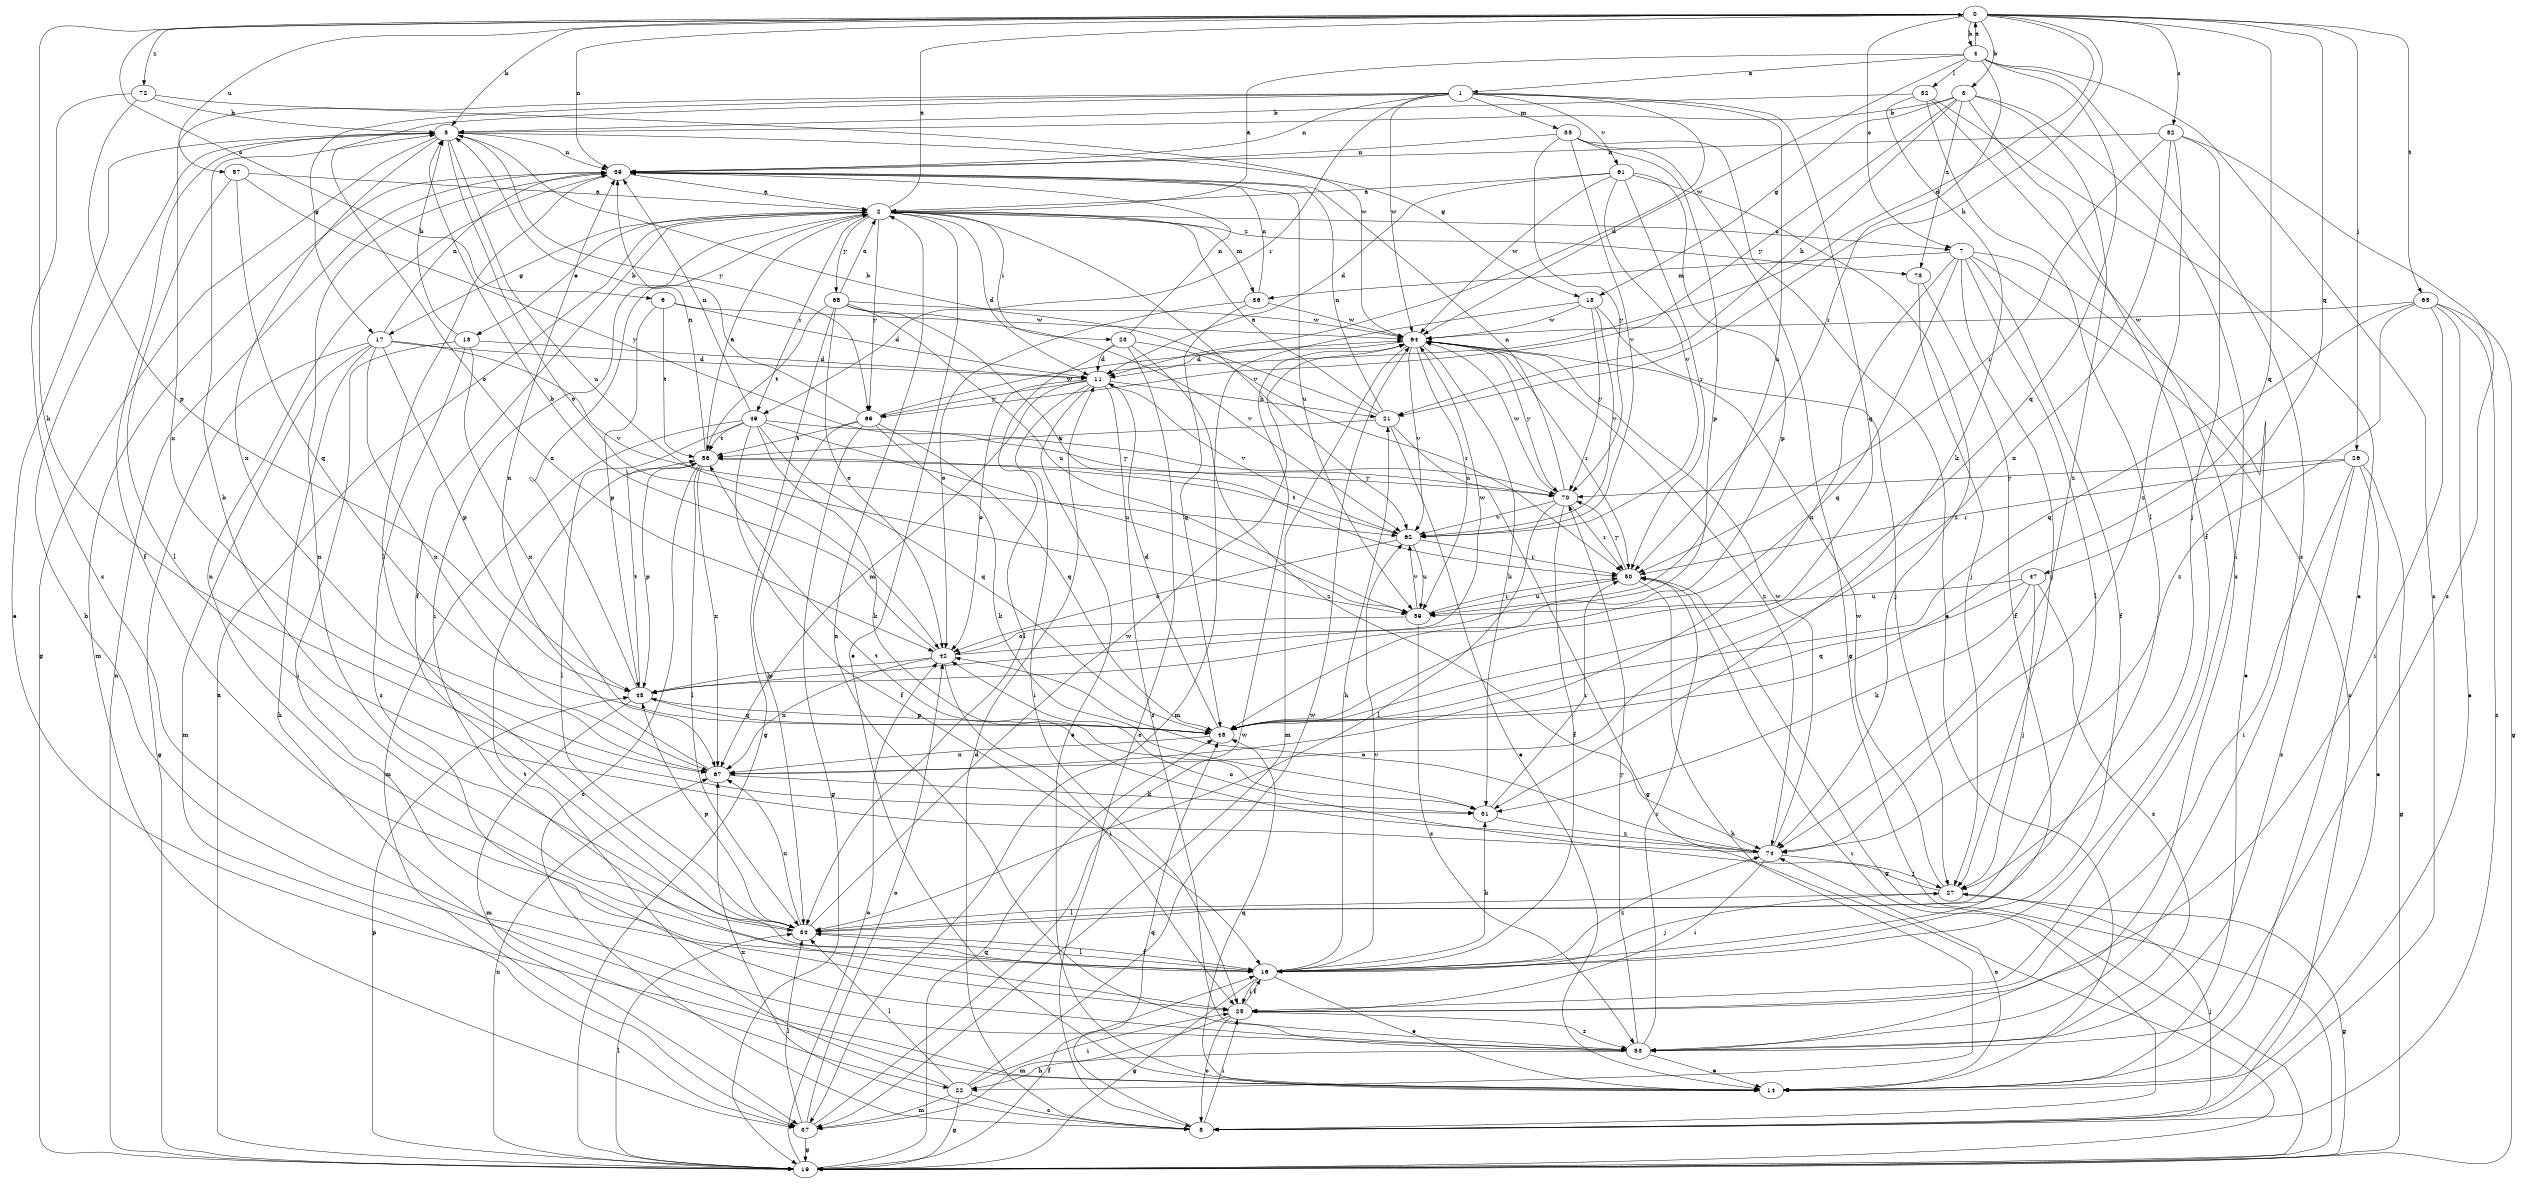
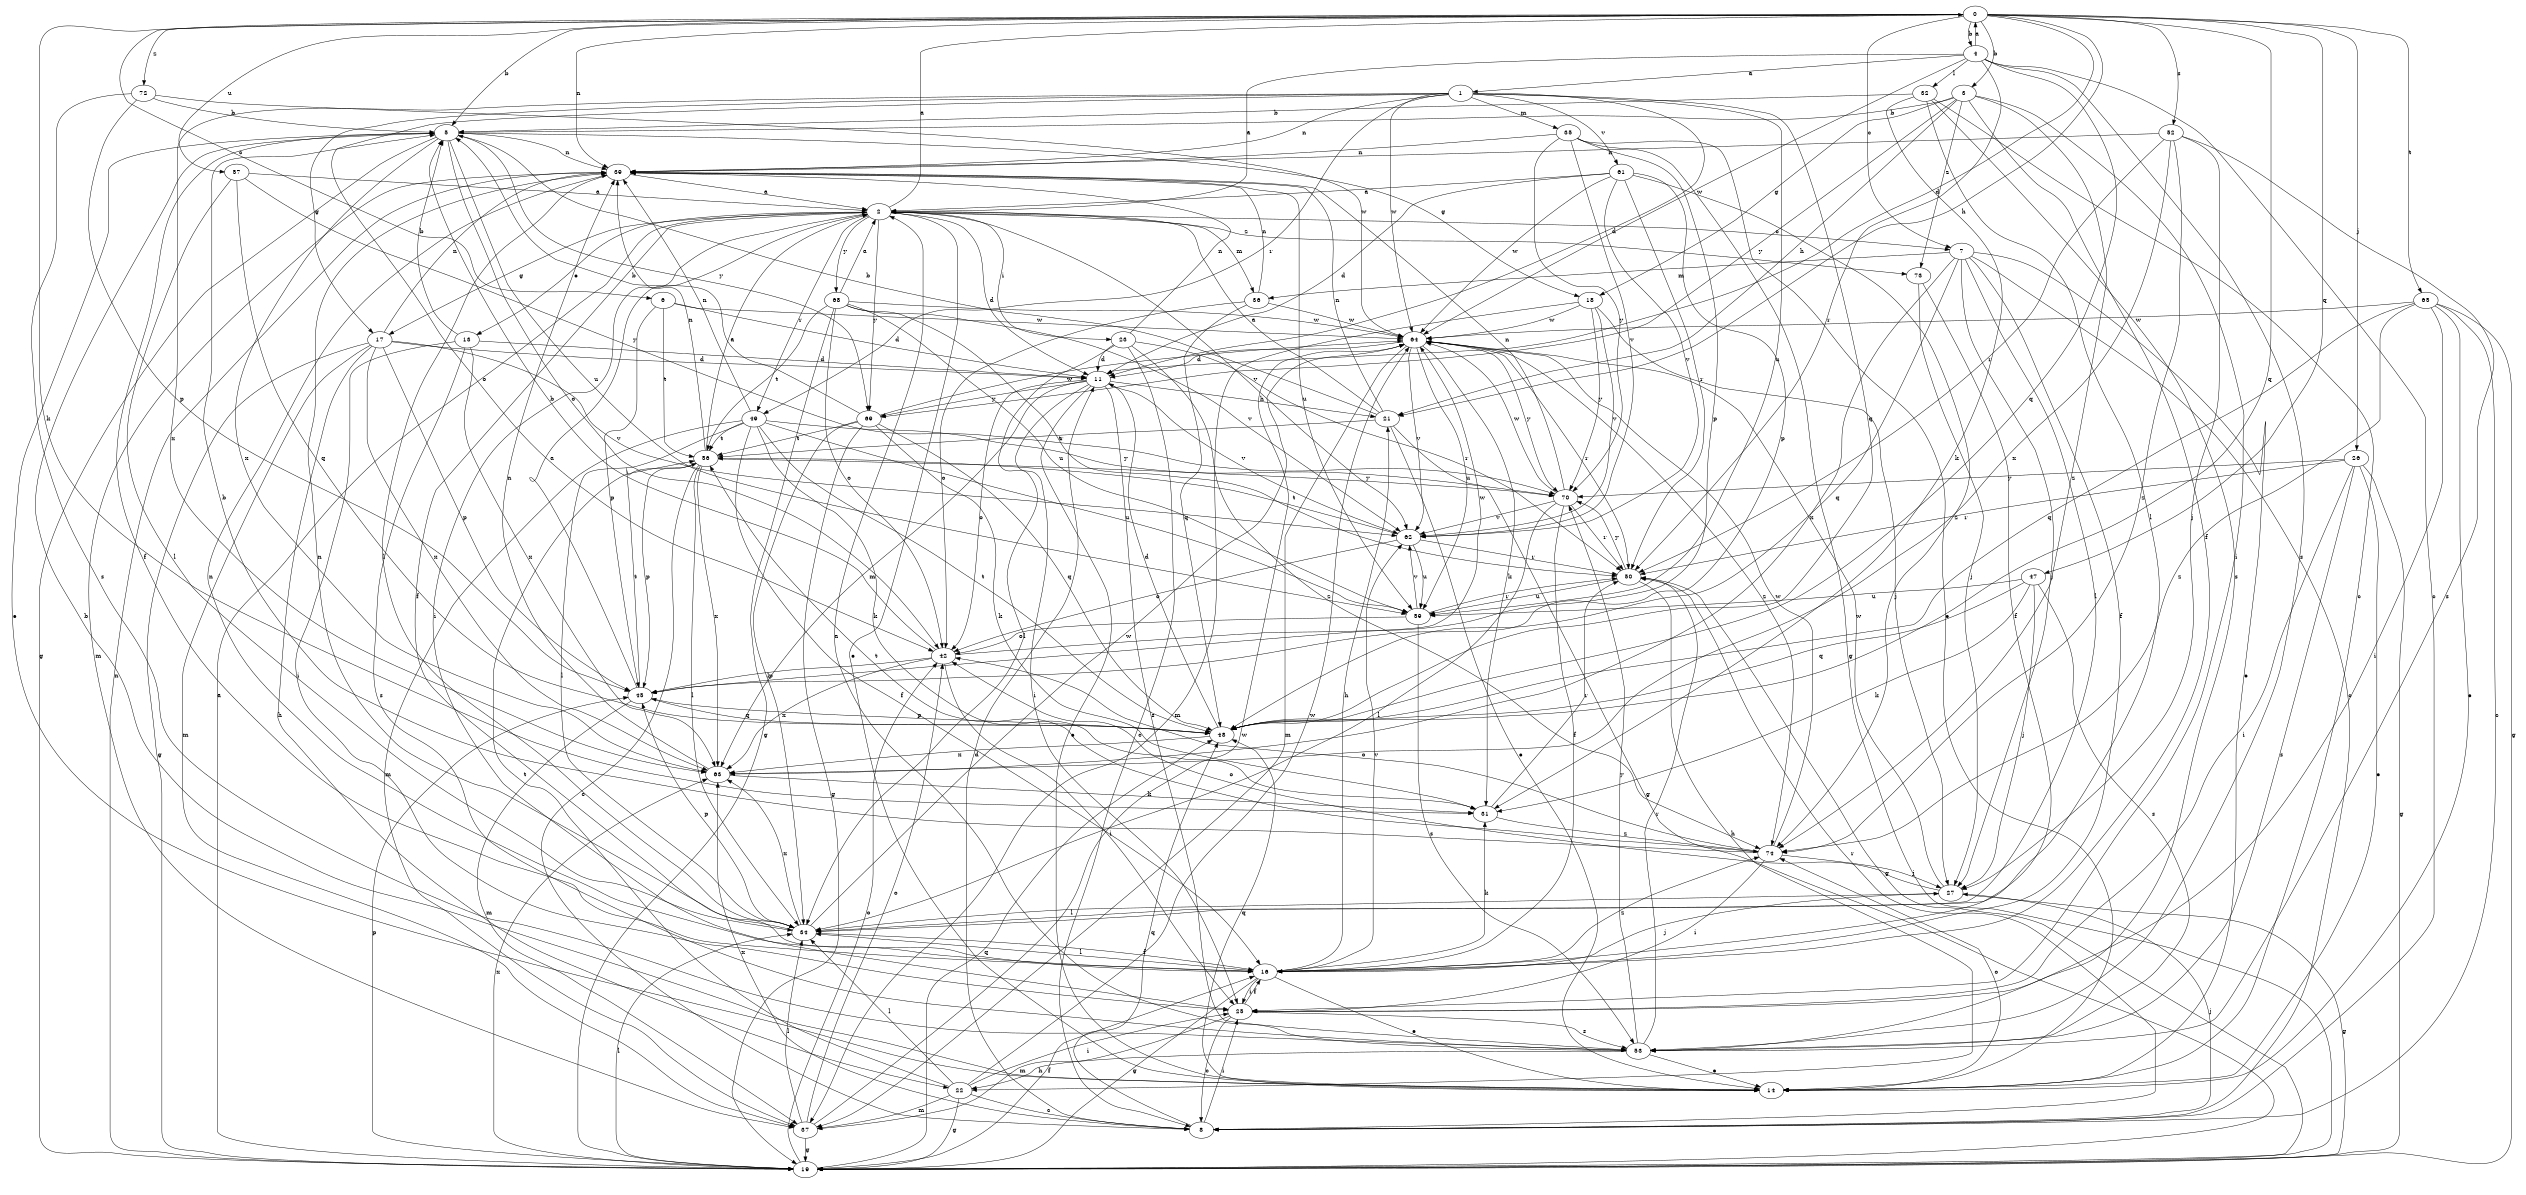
edge "49" -> "48": label "q" -> "t"
edge "32" -> "14": label "e" -> "c"
node "67": label "67" -> "63"
